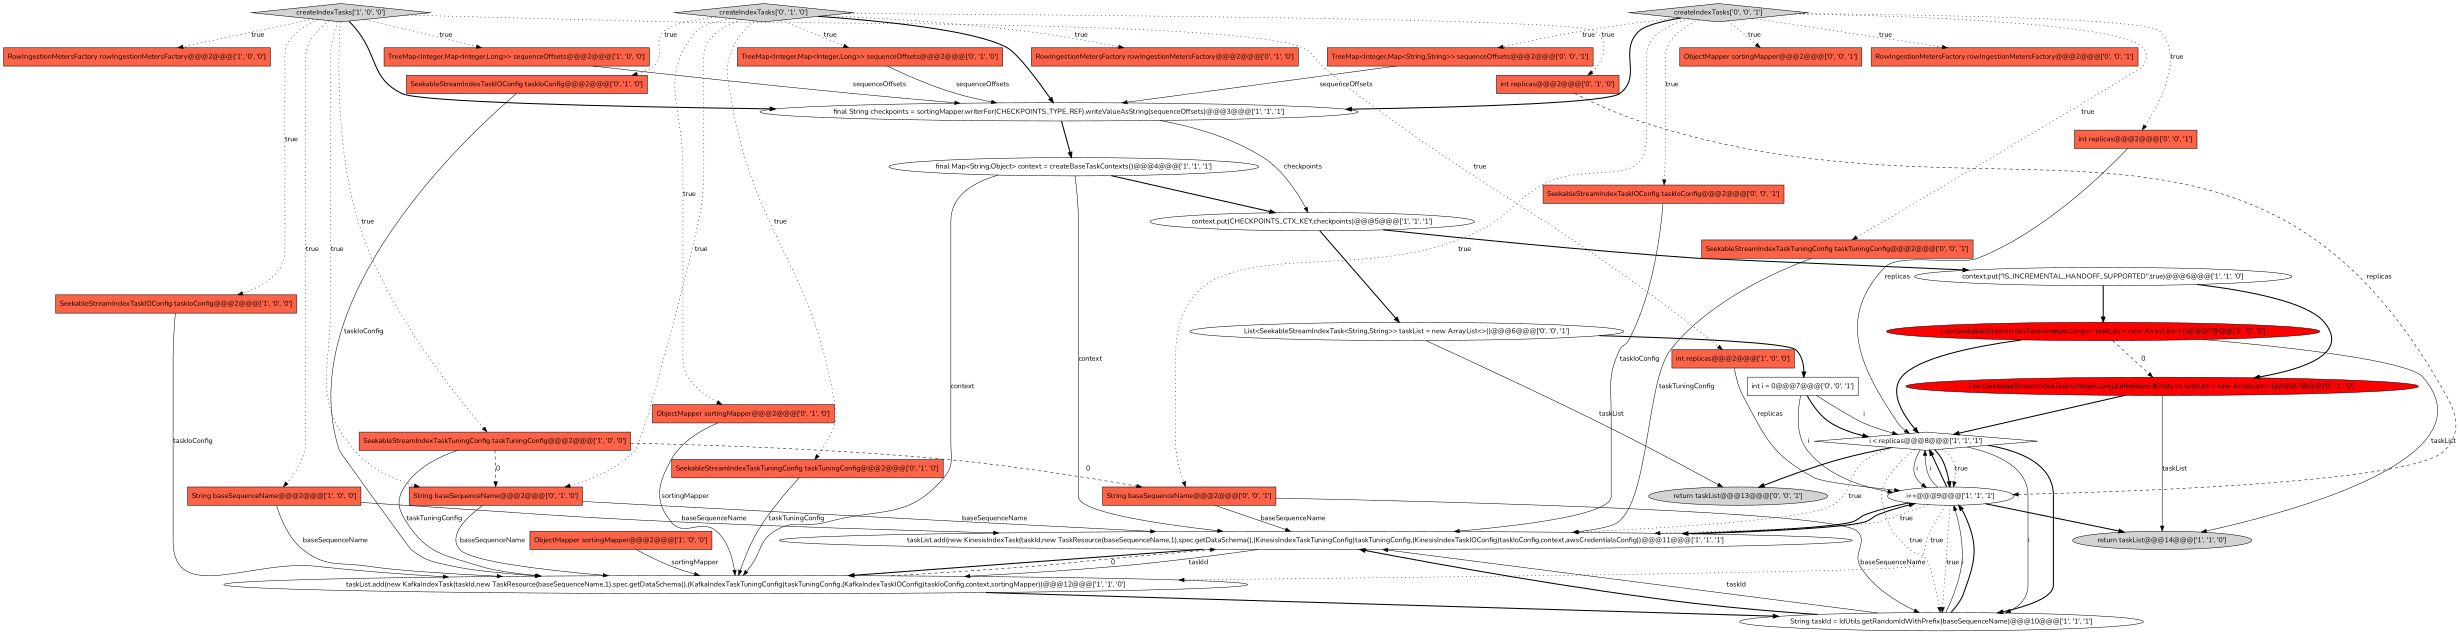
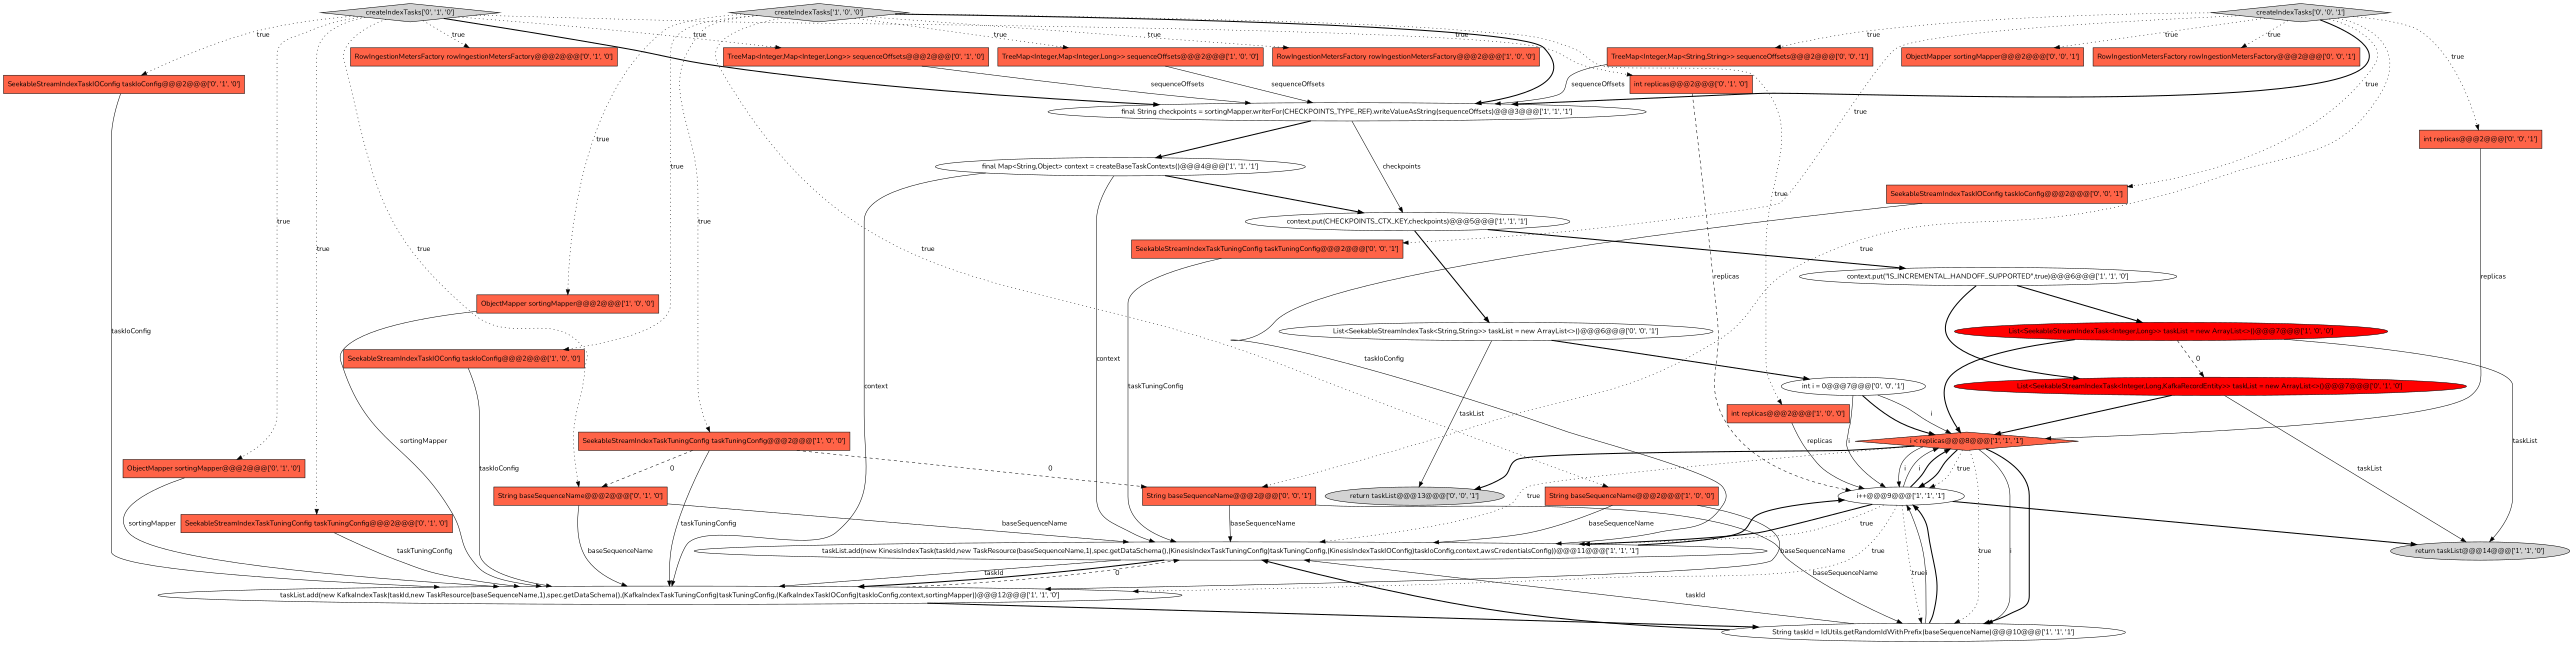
edge "createIndexTasks['1', '0', '0']" -> "String baseSequenceName@@@2@@@['0', '1', '0']": now "createIndexTasks['1', '0', '0']" -> "ObjectMapper sortingMapper@@@2@@@['1', '0', '0']"
node "int i = 0@@@7@@@['0', '0', '1']": shape box -> ellipse
node "i < replicas@@@8@@@['1', '1', '1']": fillcolor white -> tomato
